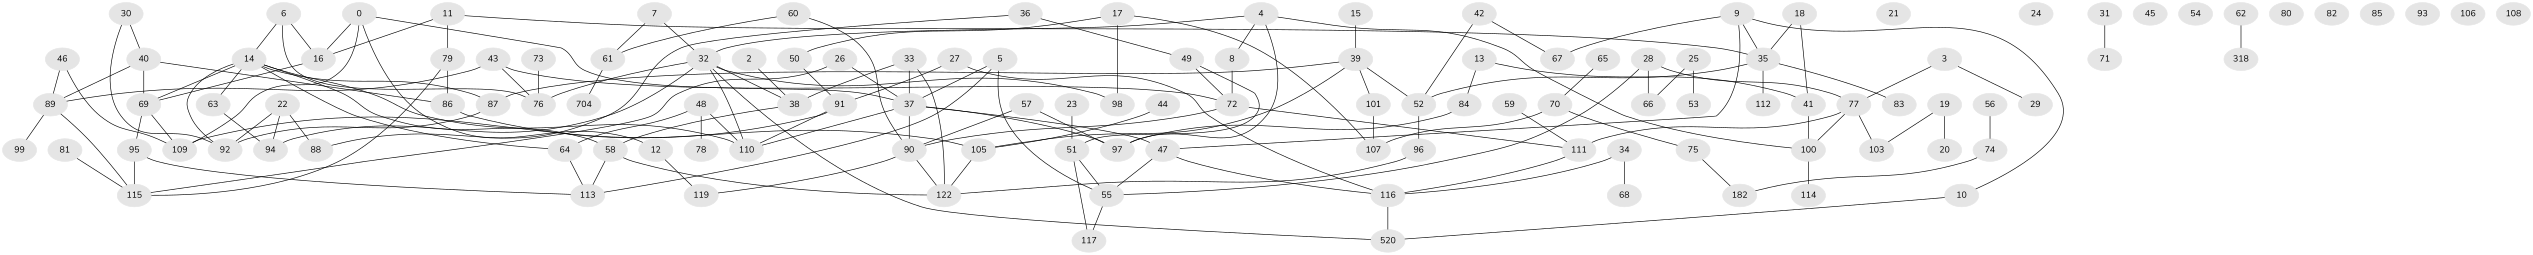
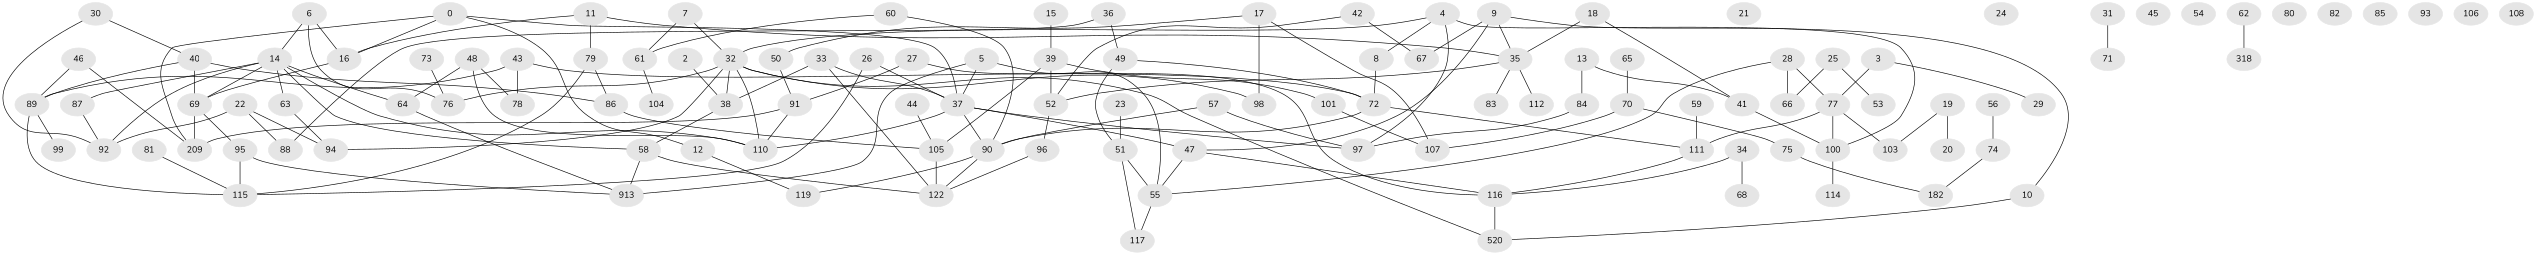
edge "39" -- "87": removed
edge "43" -- "76": now "43" -- "78"
node "704": label "704" -> "104"
node "109": label "109" -> "209"
node "113": label "113" -> "913"
